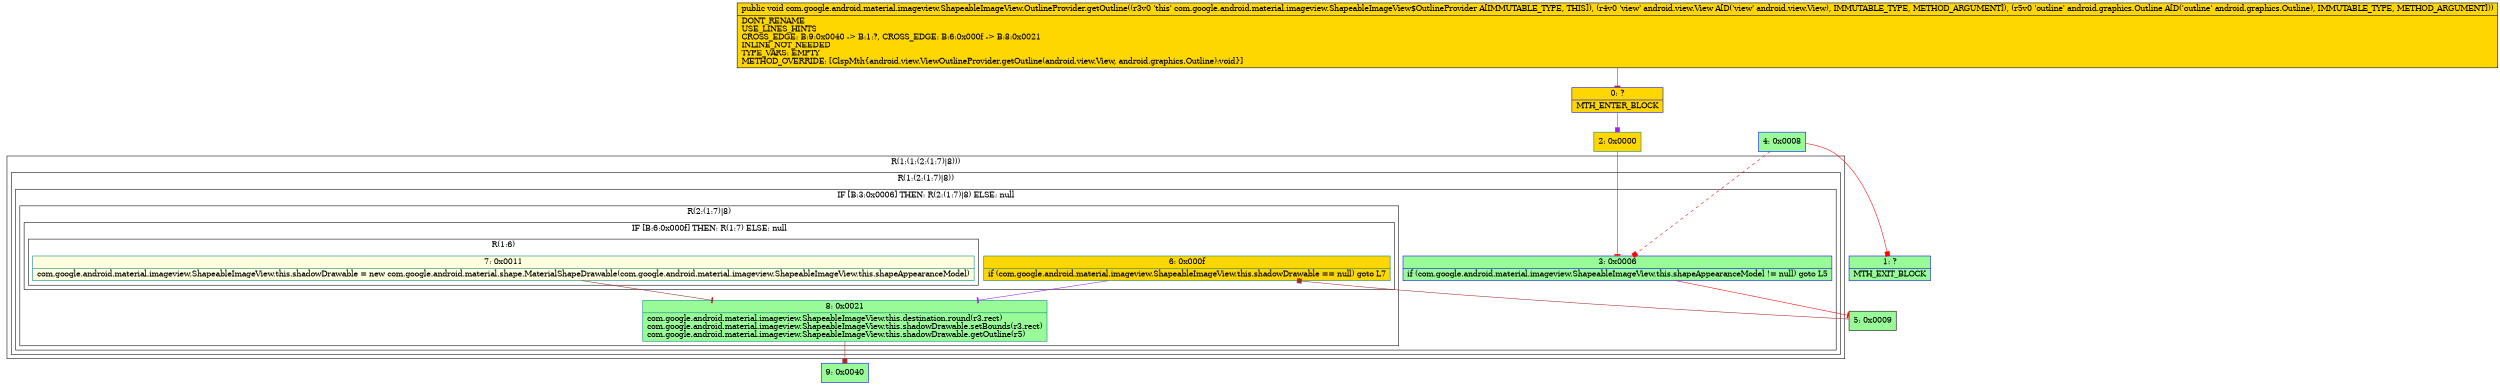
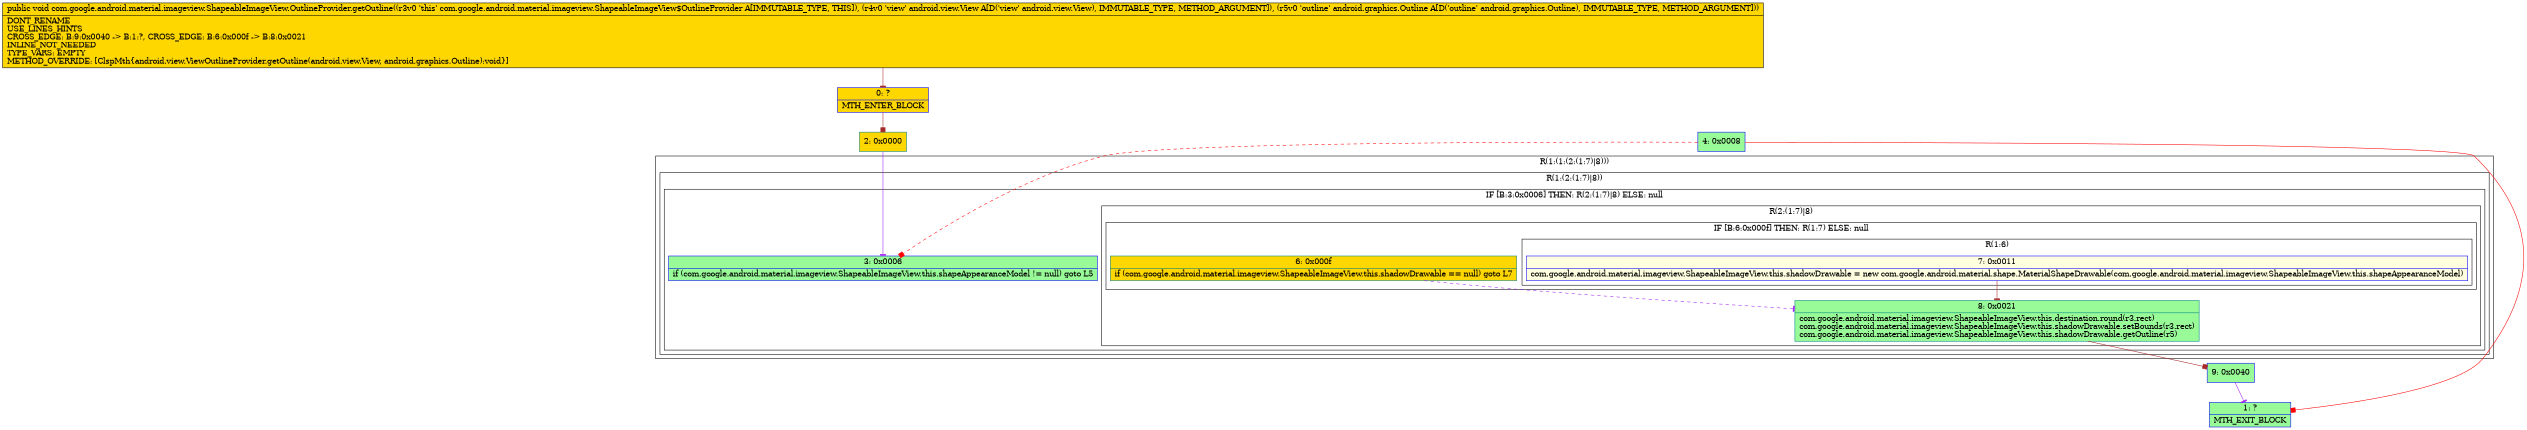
edge "0: ?" -> "2: 0x0000": color purple -> brown
edge "2: 0x0000" -> "3: 0x0006": color red -> purple
node "7: 0x0011": color teal -> blue
edge "6: 0x000f" -> "8: 0x0021": style solid -> dashed
node "5: 0x0009": removed
edge "9: 0x0040" -> "1: ?": added
